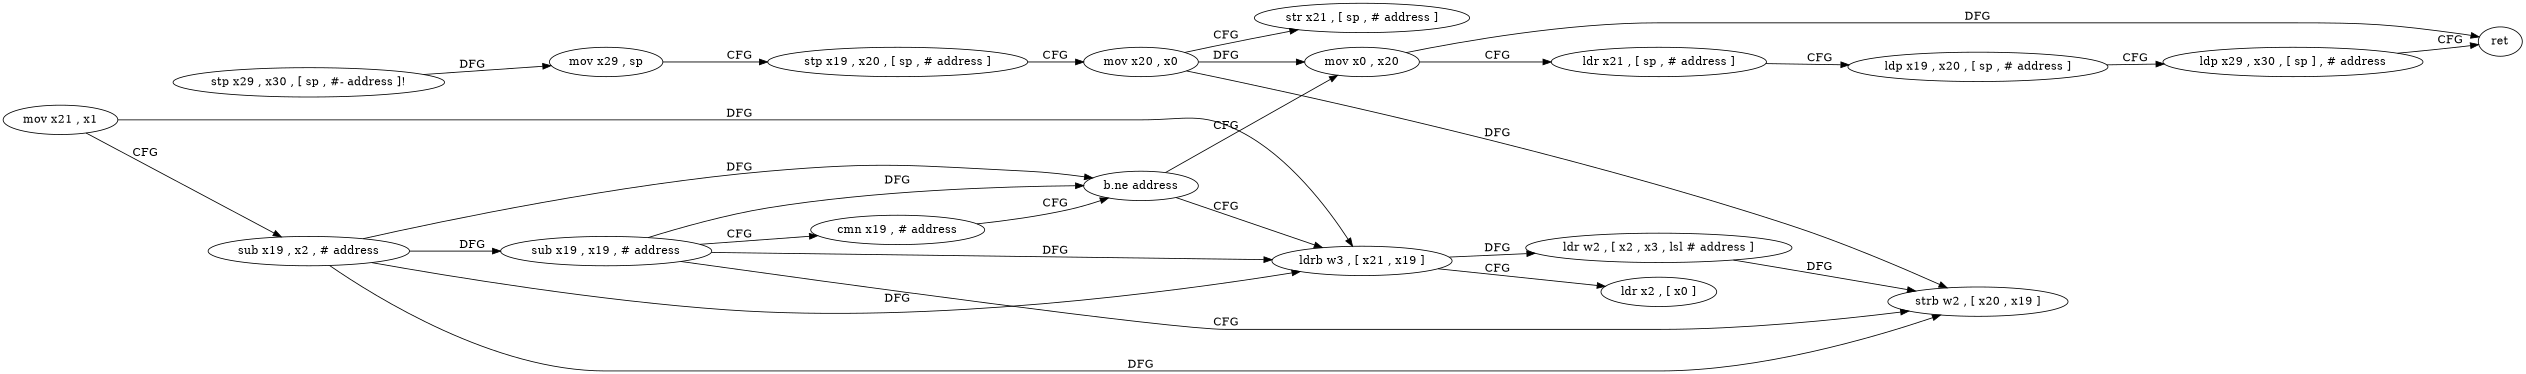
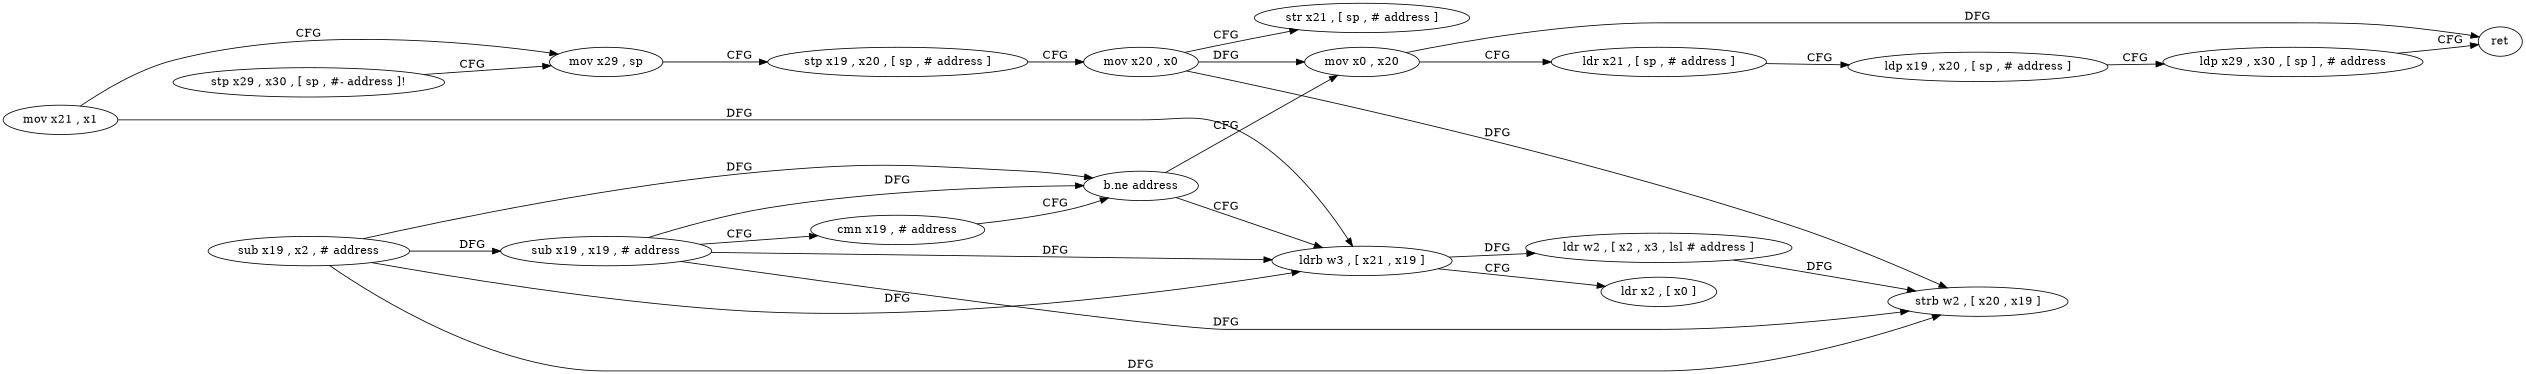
edge "stp x29 , x30 , [ sp , #- address ]!" -> "mov x29 , sp": label "DFG" -> "CFG"
edge "mov x21 , x1" -> "sub x19 , x2 , # address": now "mov x21 , x1" -> "mov x29 , sp"
edge "sub x19 , x19 , # address" -> "strb w2 , [ x20 , x19 ]": label "CFG" -> "DFG"
